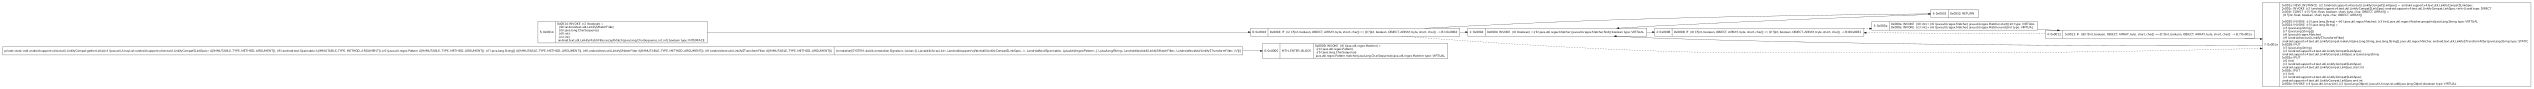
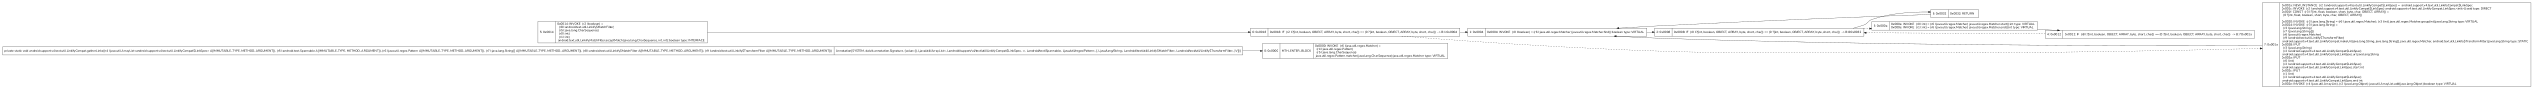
edge "6: 0x0018" -> "8: 0x0032": now "2: 0x0008" -> "8: 0x0032"
edge "4: 0x0012" -> "7: 0x001a": removed
